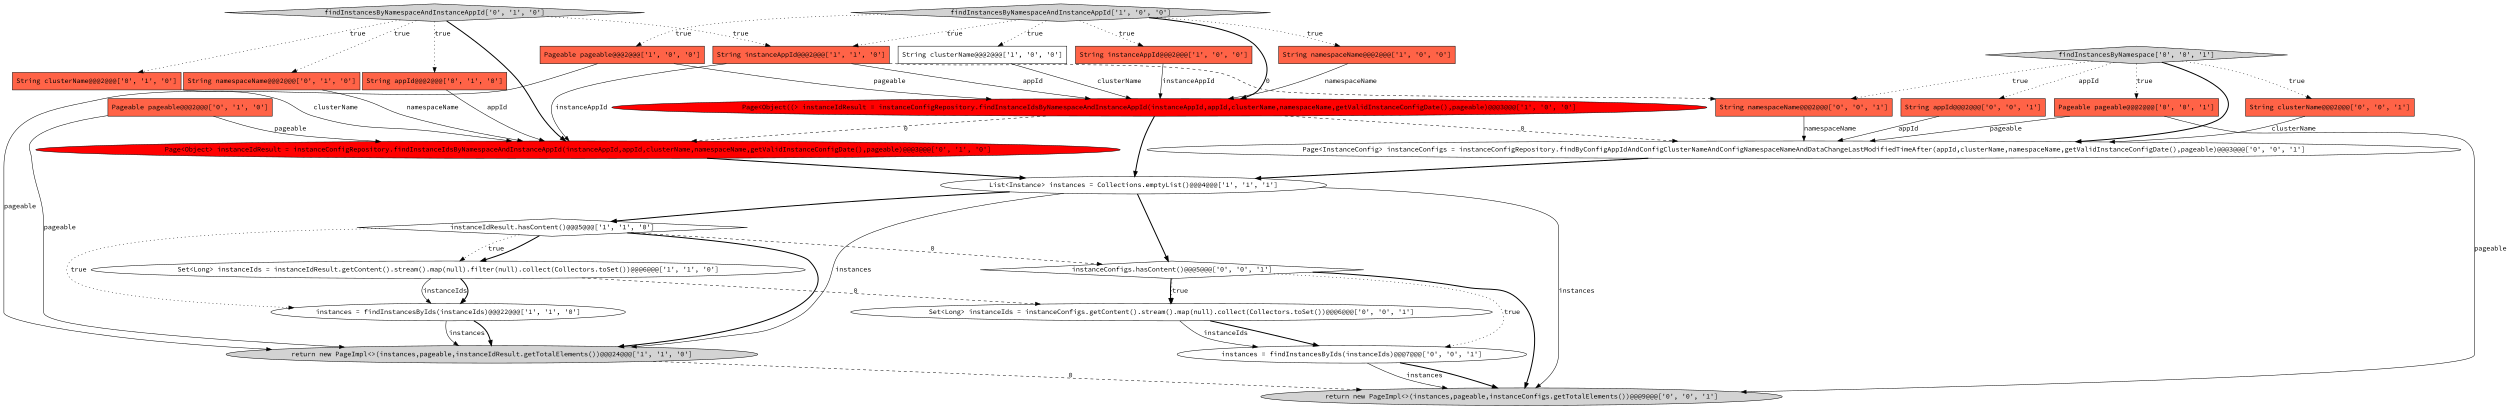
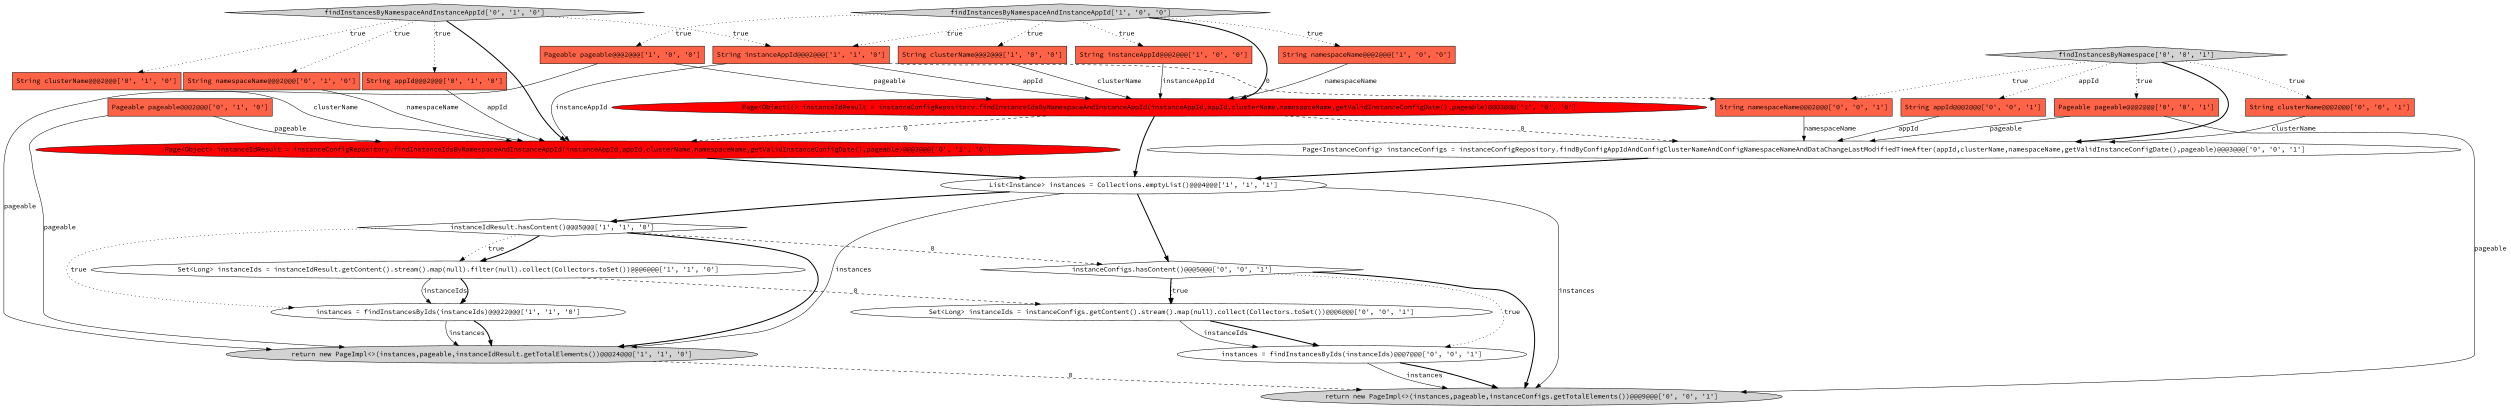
node "String clusterName@@@2@@@['1', '0', '0']": fillcolor white -> tomato
